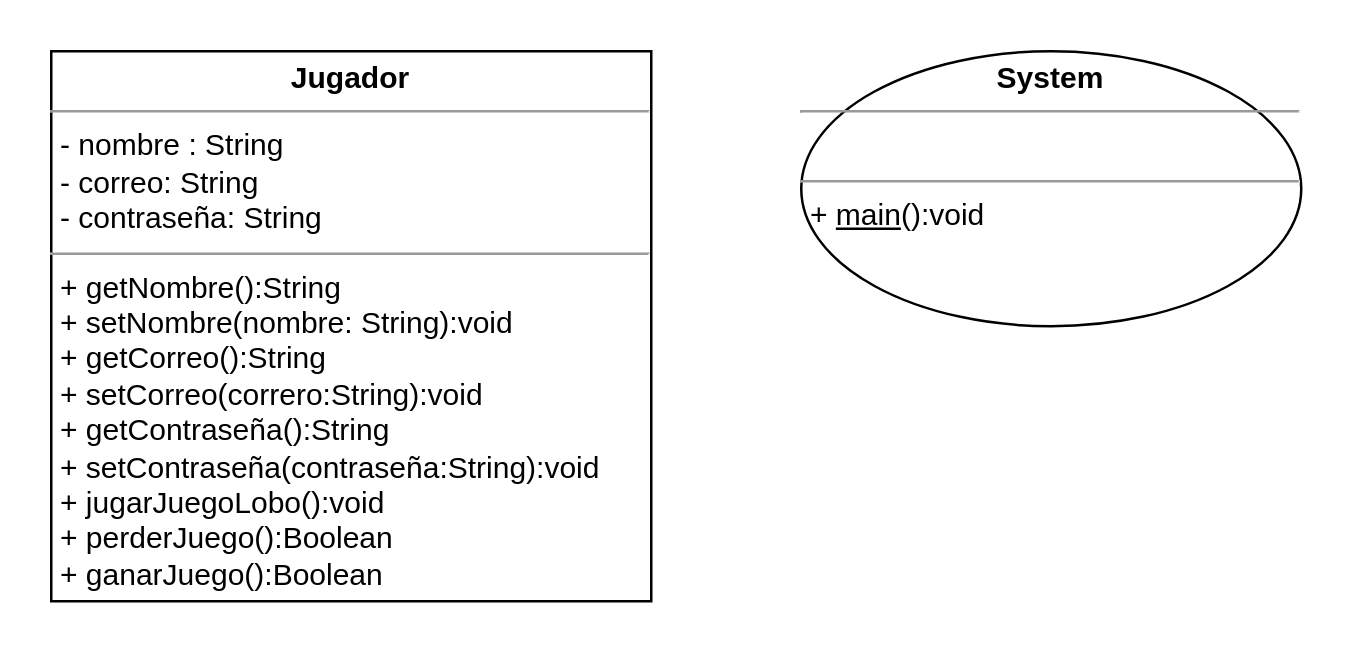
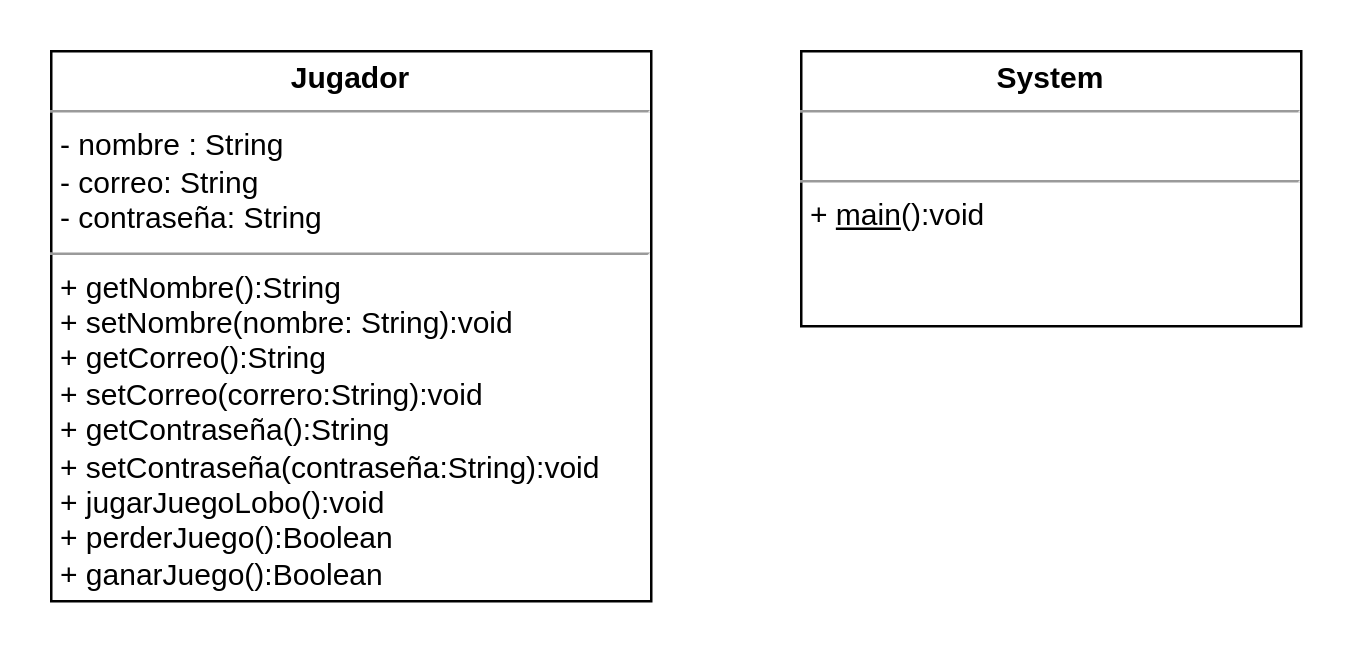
node "System + main():void": shape ellipse -> rectangle
